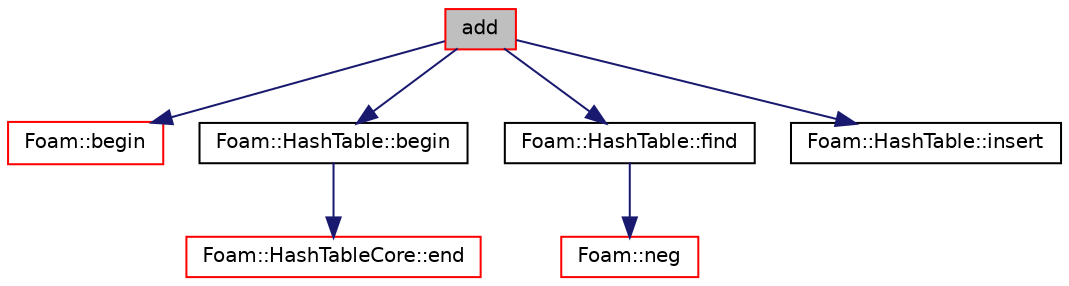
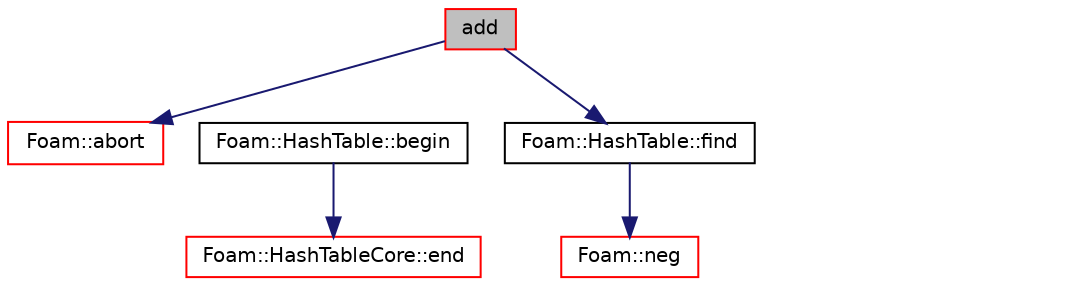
edge "add" -> "Foam::HashTable::begin": removed
node "Foam::begin": label "Foam::begin" -> "Foam::abort"
node "Foam::HashTable::insert": removed
